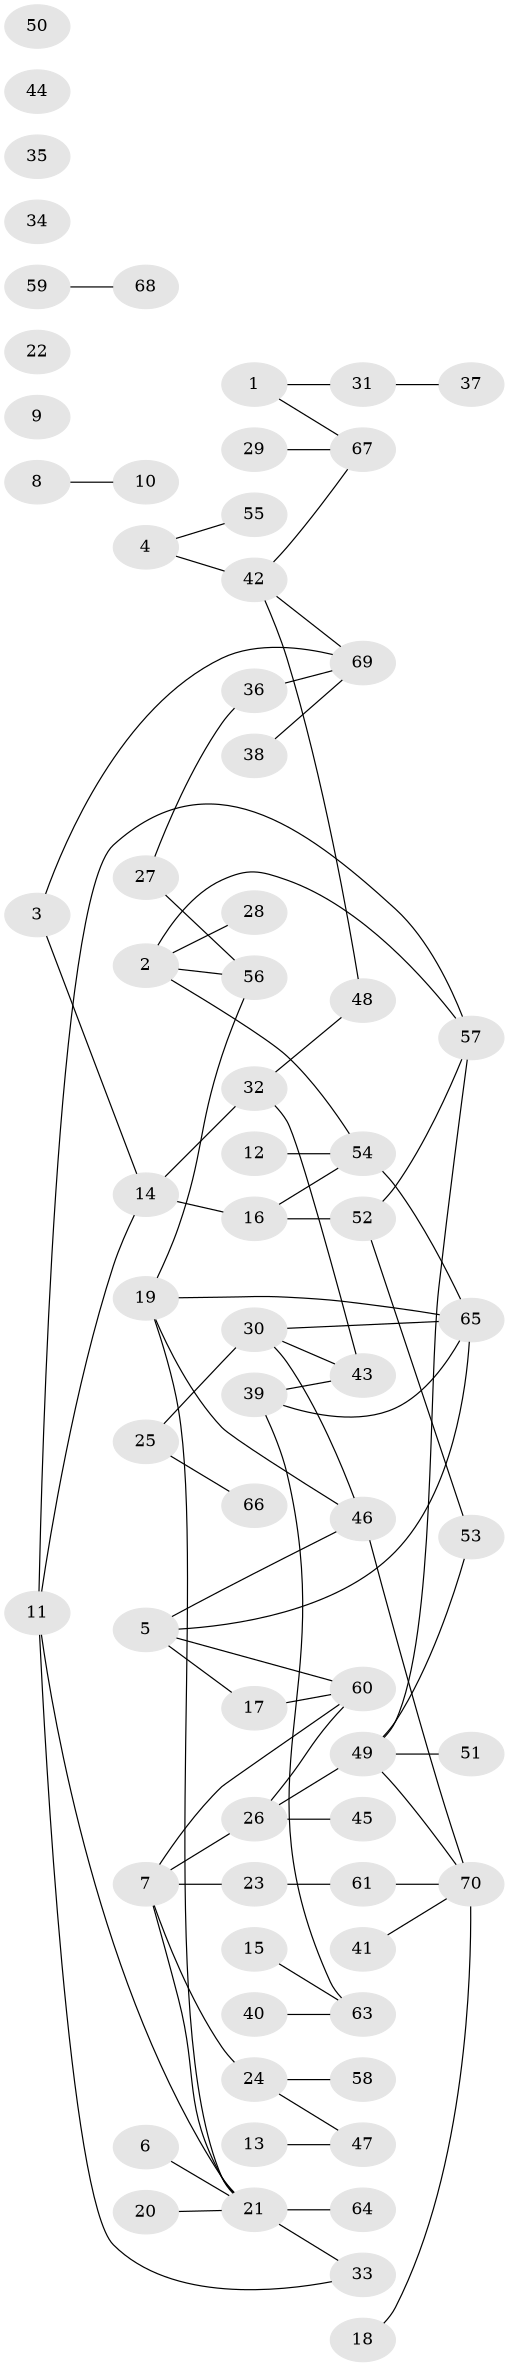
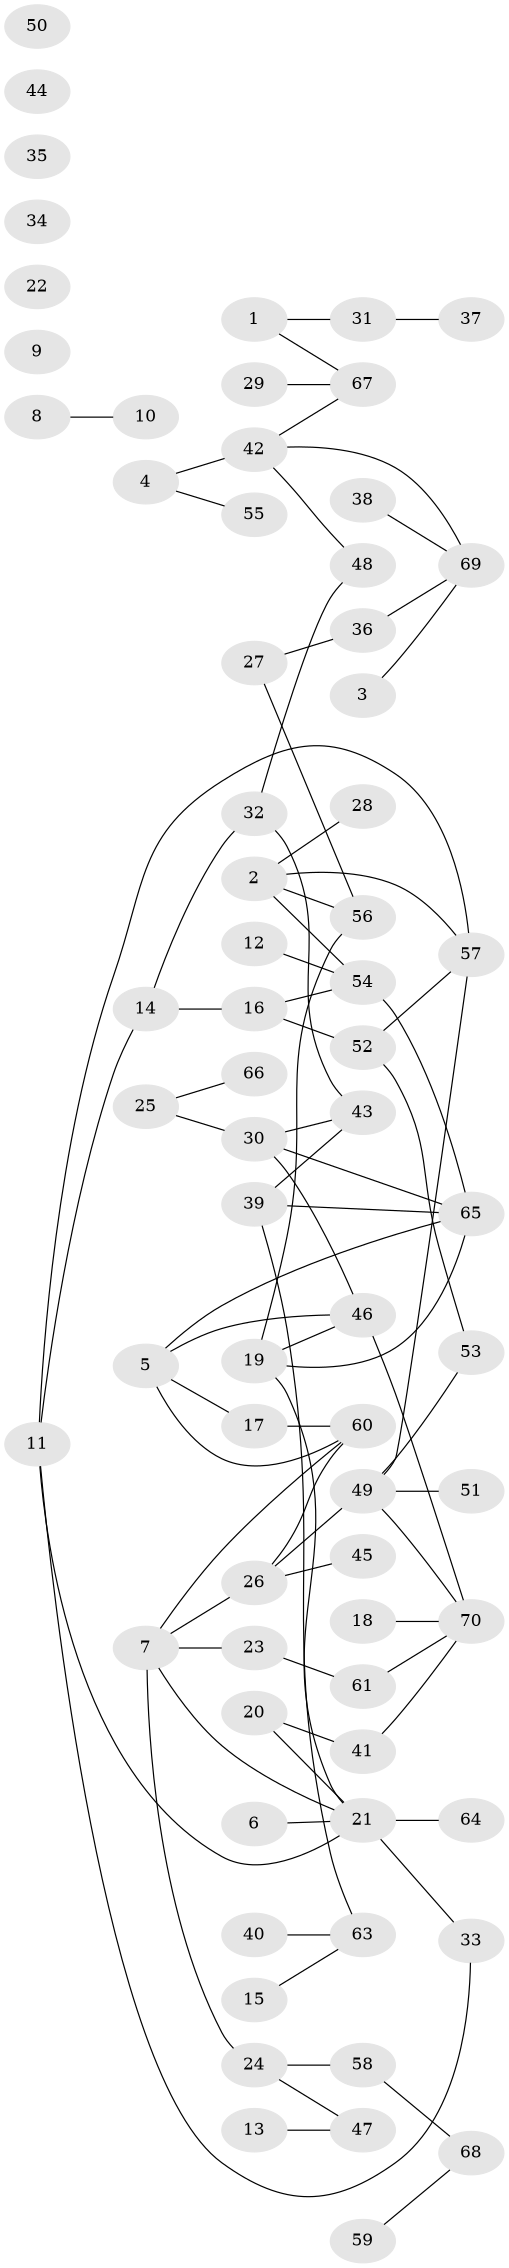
edge "3" -- "14": removed
edge "20" -- "41": added
edge "58" -- "68": added
